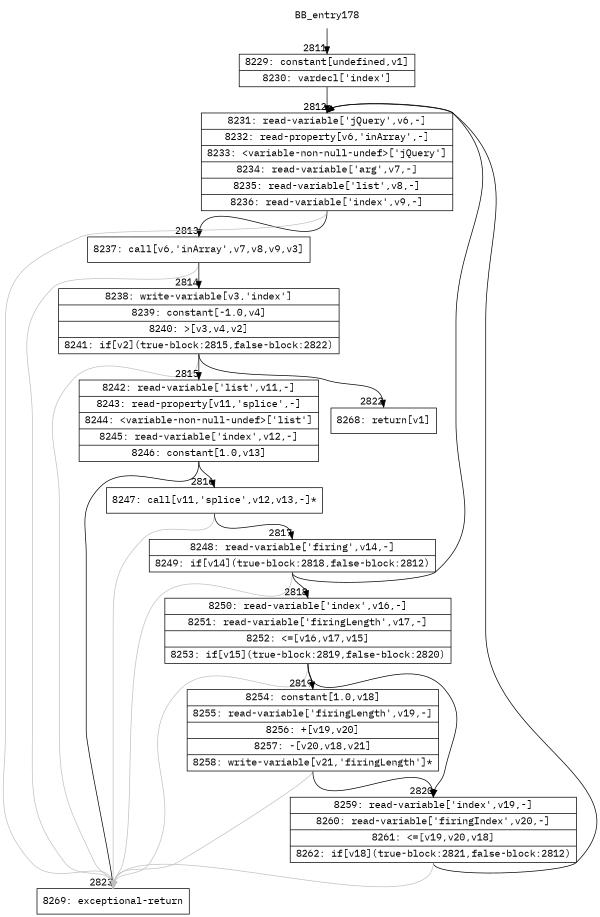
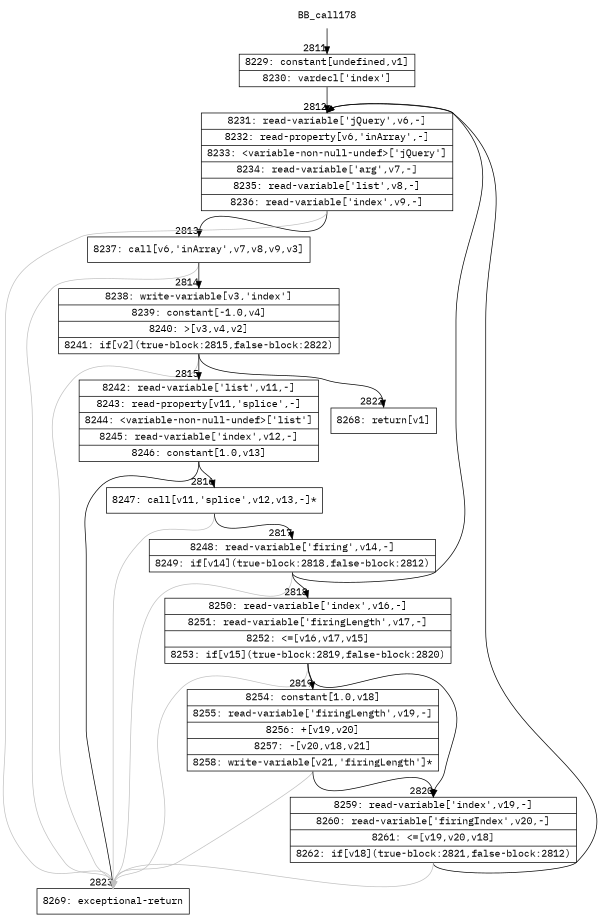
node "BB_entry178": label "BB_entry178" -> "BB_call178"
